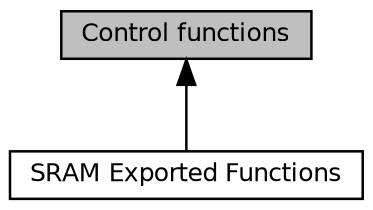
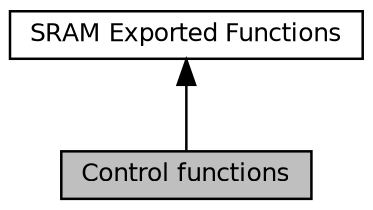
edge "SRAM Exported Functions" -> "Control functions": reversed
